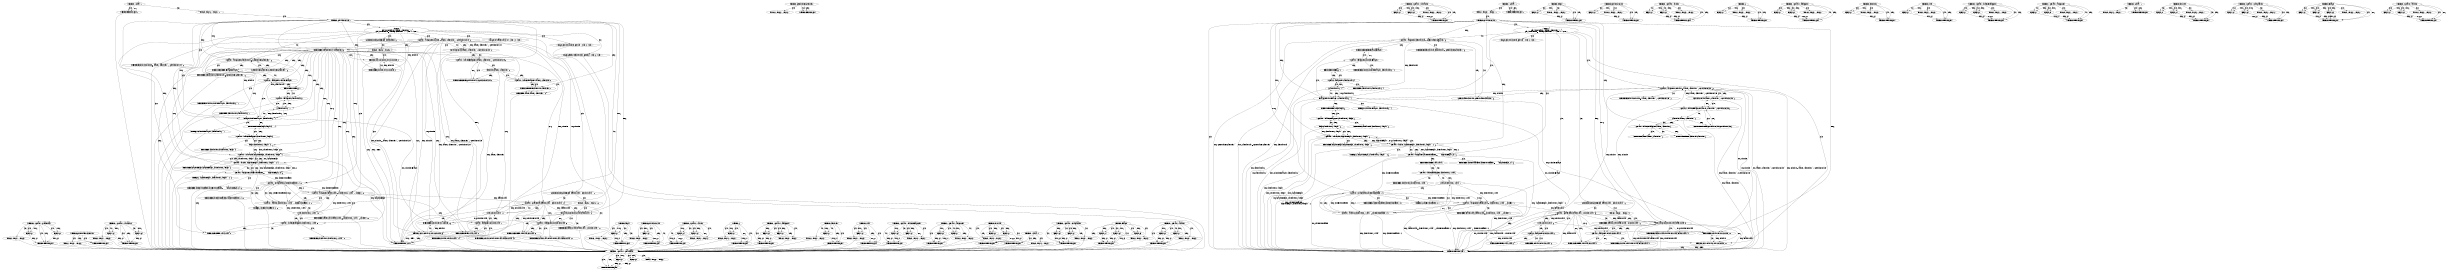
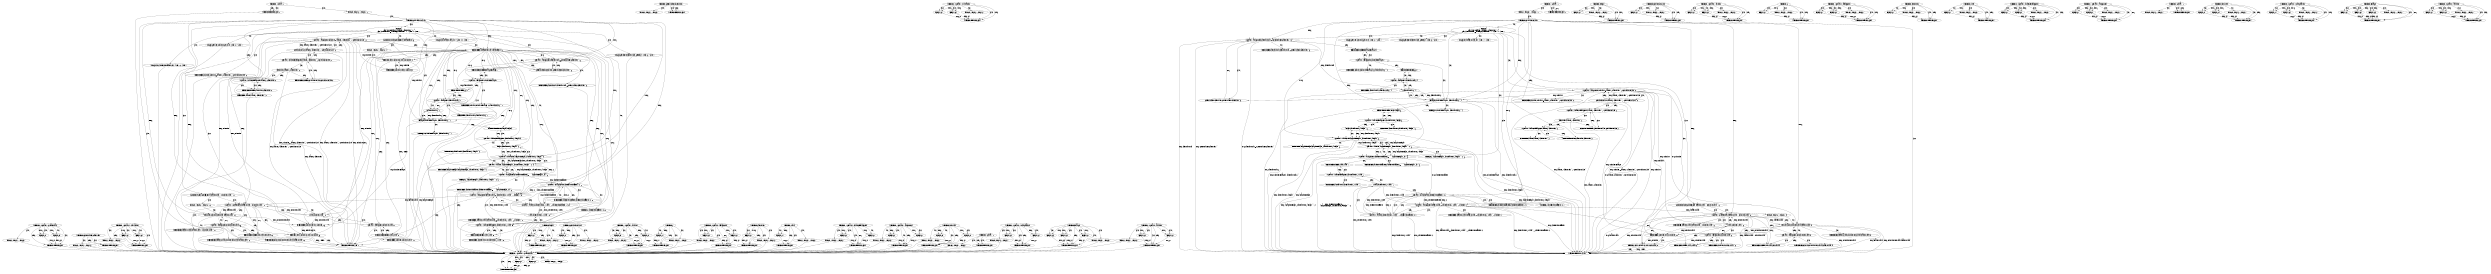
node "<(LOCAL,gfx.Rect client_bounds: gfx.Rect)<SUB>3</SUB>>": added
node "<(LOCAL,int header_width: int)<SUB>7</SUB>>": added
node "<(LOCAL,int closeButtonOffsetX: int)<SUB>8</SUB>>": added
